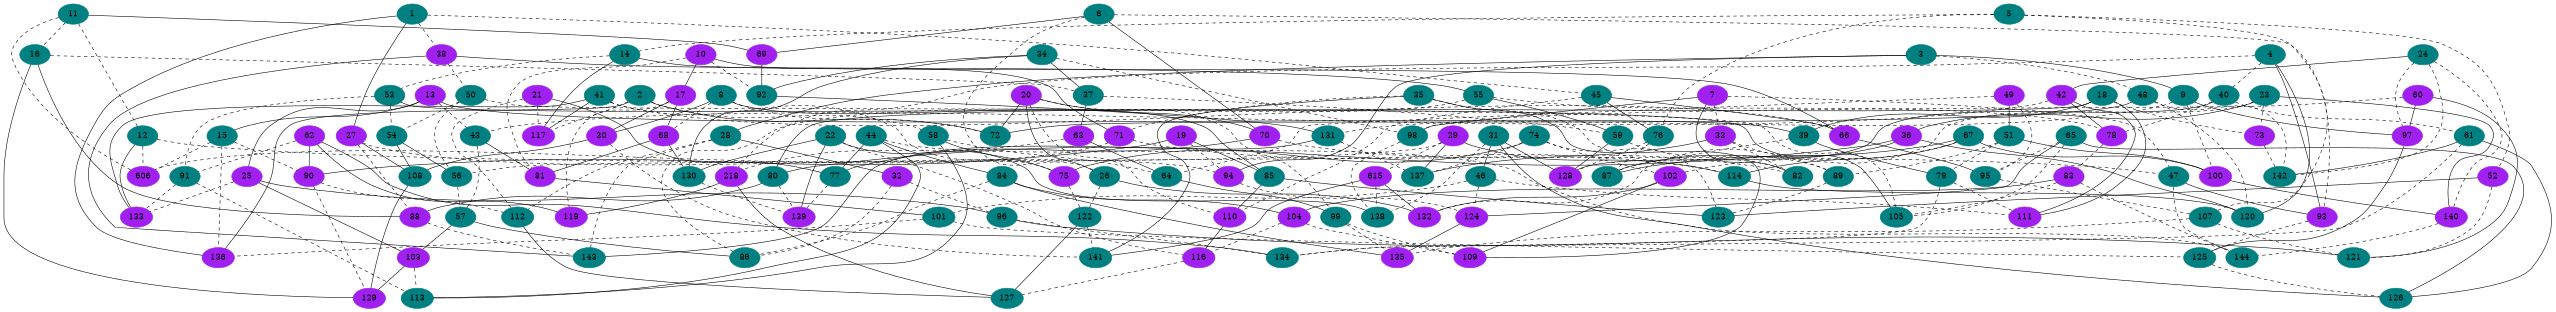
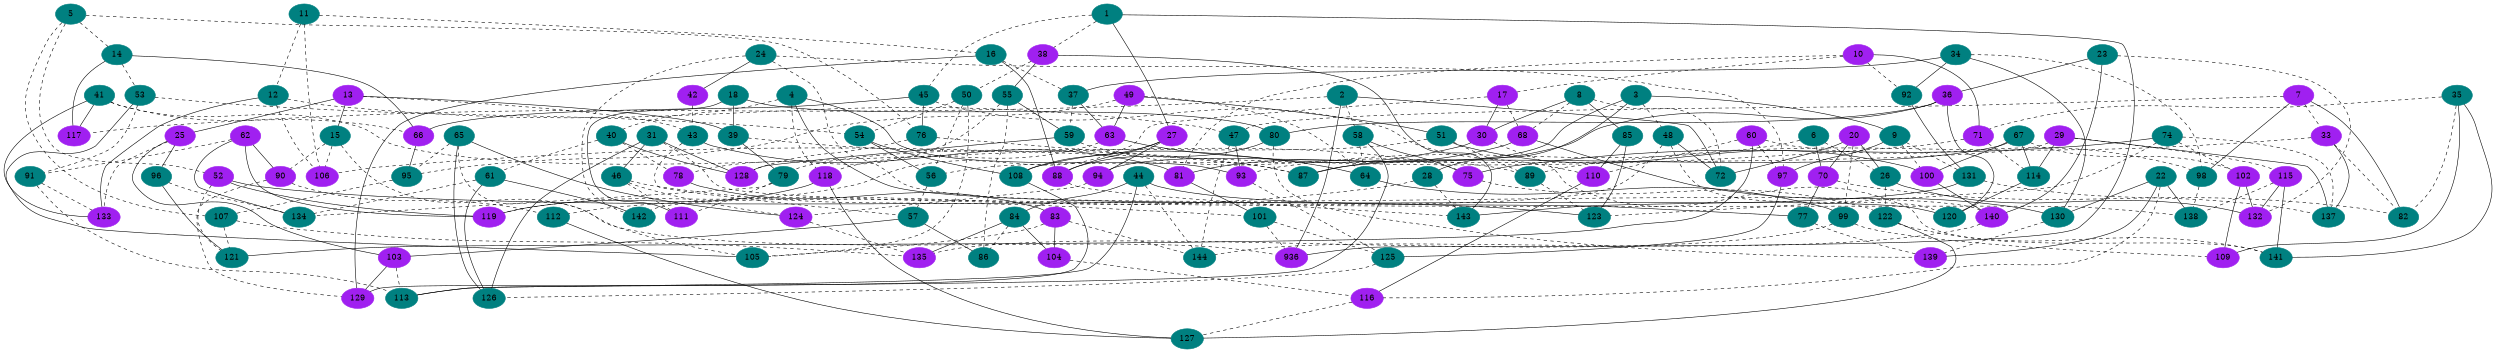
node "69": removed
edge "10" -- "17": style solid -> dashed
node "21": removed
edge "49" -- "63": added
edge "17" -- "68": style solid -> dashed
edge "60" -- "97": style solid -> dashed
edge "42" -- "78": removed
node "19": removed
node "73": removed
edge "78" -- "83": style dashed -> solid
edge "27" -- "94": style dashed -> solid
edge "42" -- "111": removed
edge "20" -- "110": now "60" -- "110"
edge "27" -- "88": style dashed -> solid
node "606": label "606" -> "106"
node "218": label "218" -> "118"
node "32": removed
node "615": label "615" -> "115"
edge "52" -- "119": added
edge "104" -- "109": removed
edge "124" -- "135": style solid -> dashed
node "136": label "136" -> "936"
